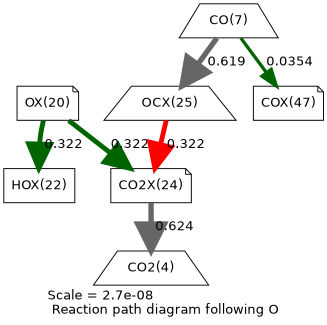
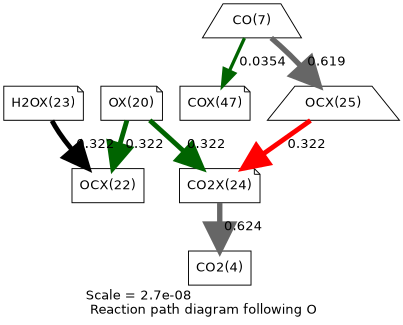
node "H2OX(23)": added
node "HOX(22)": label "HOX(22)" -> "OCX(22)"
node "CO2(4)": shape trapezium -> box
